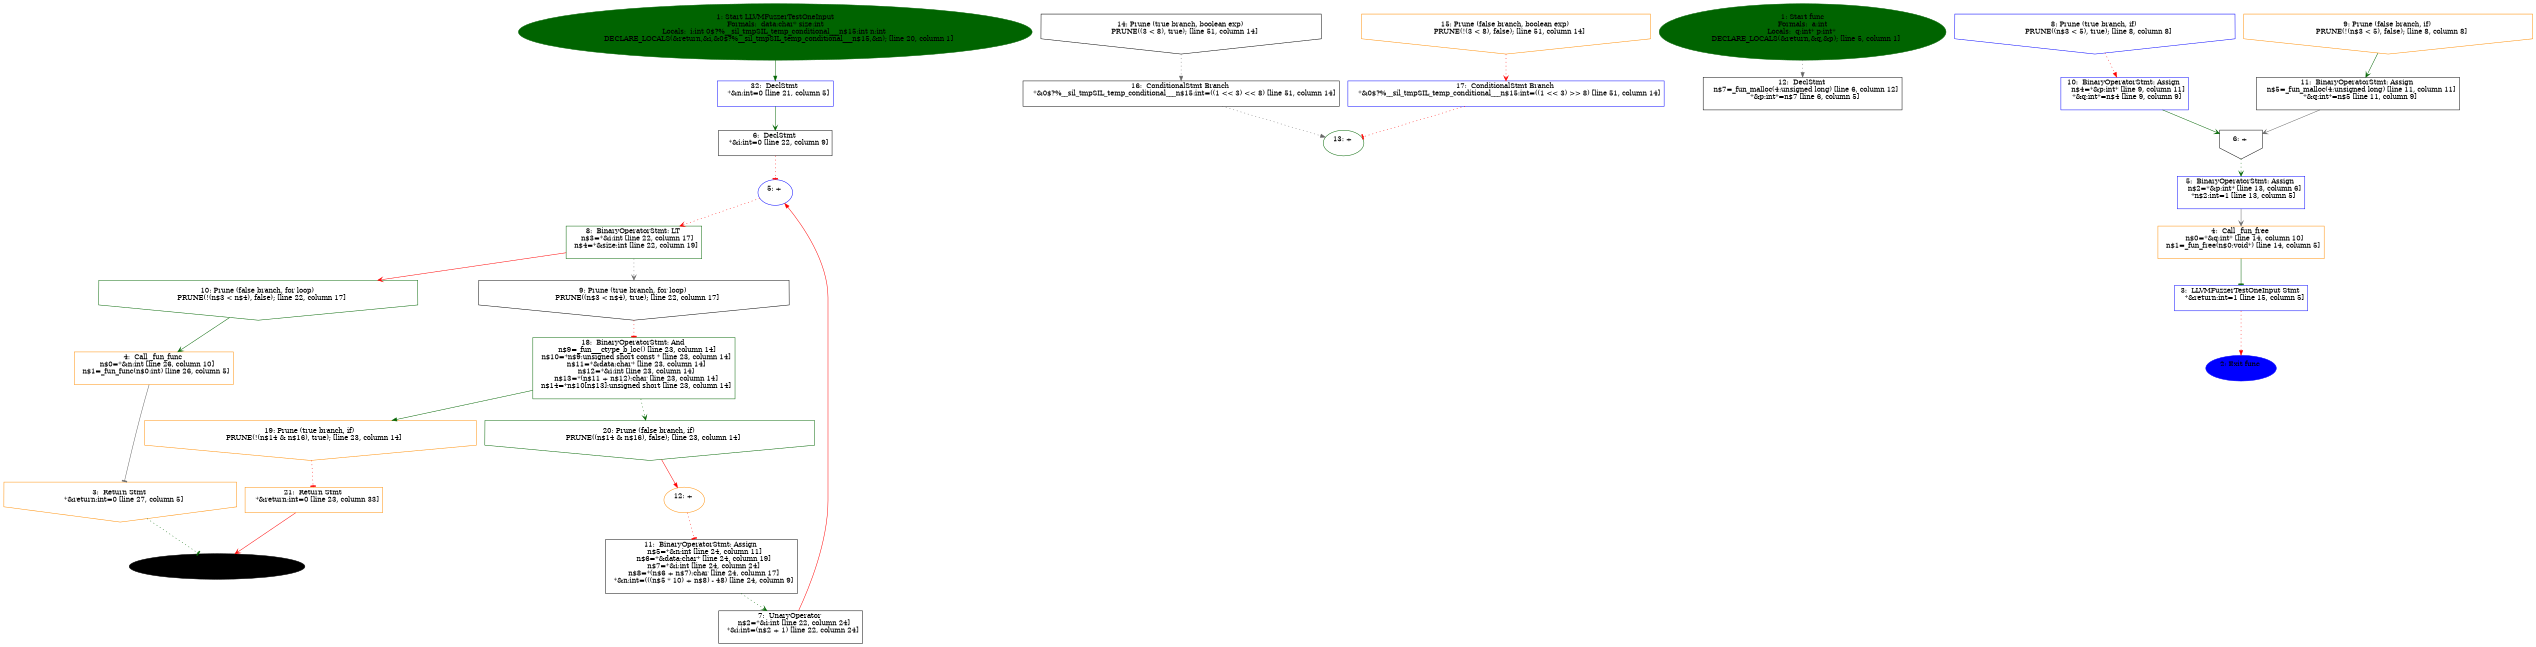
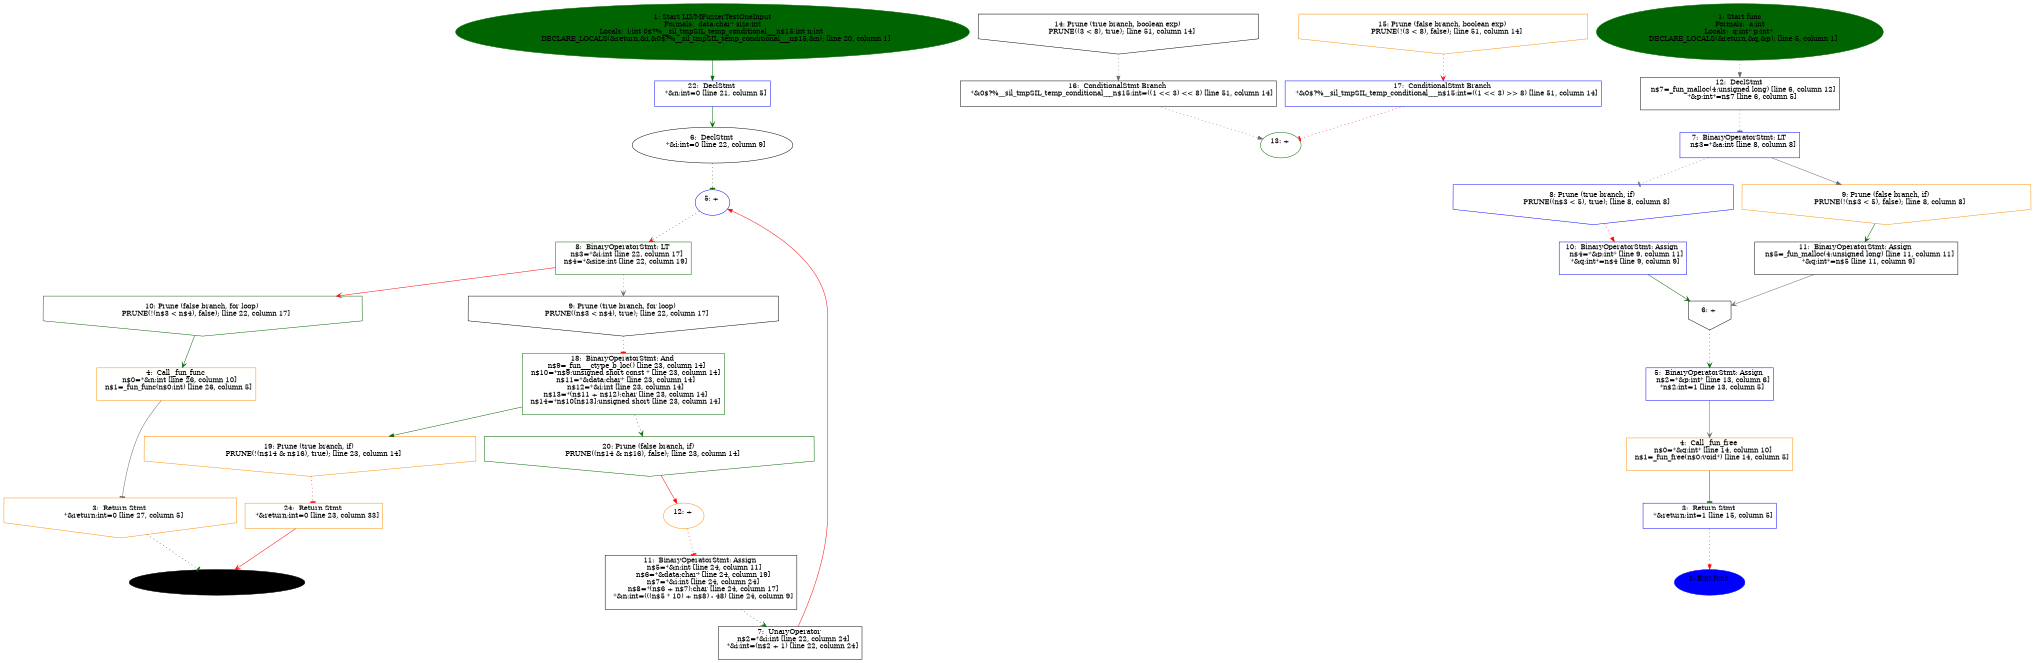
node "32:  DeclStmt *&n:int=0 [line 21, column 5]": label "32:  DeclStmt *&n:int=0 [line 21, column 5]" -> "22:  DeclStmt *&n:int=0 [line 21, column 5]"
node "6:  DeclStmt *&i:int=0 [line 22, column 9]": shape box -> ellipse
node "7:  BinaryOperatorStmt: LT n$3=*&a:int [line 8, column 8]": added
edge "6:  DeclStmt *&i:int=0 [line 22, column 9]" -> "5: +": color red -> darkgreen
node "3:  LLVMFuzzerTestOneInput Stmt *&return:int=1 [line 15, column 5]": label "3:  LLVMFuzzerTestOneInput Stmt *&return:int=1 [line 15, column 5]" -> "3:  Return Stmt *&return:int=1 [line 15, column 5]"
node "21:  Return Stmt *&return:int=0 [line 23, column 33]": label "21:  Return Stmt *&return:int=0 [line 23, column 33]" -> "24:  Return Stmt *&return:int=0 [line 23, column 33]"
